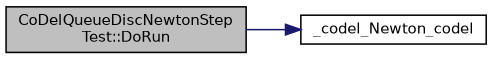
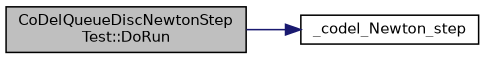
node "_codel_Newton_codel": label "_codel_Newton_codel" -> "_codel_Newton_step"
